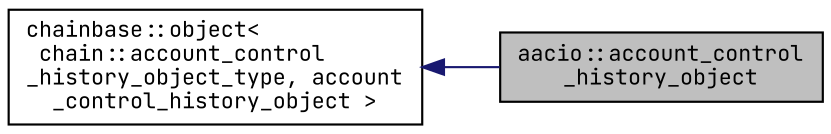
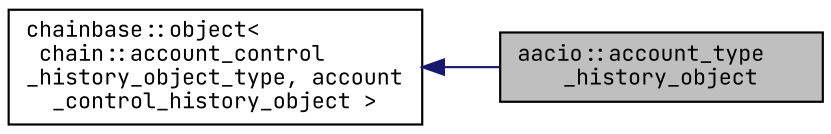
node "aacio::account_control _history_object": label "aacio::account_control _history_object" -> "aacio::account_type _history_object"
